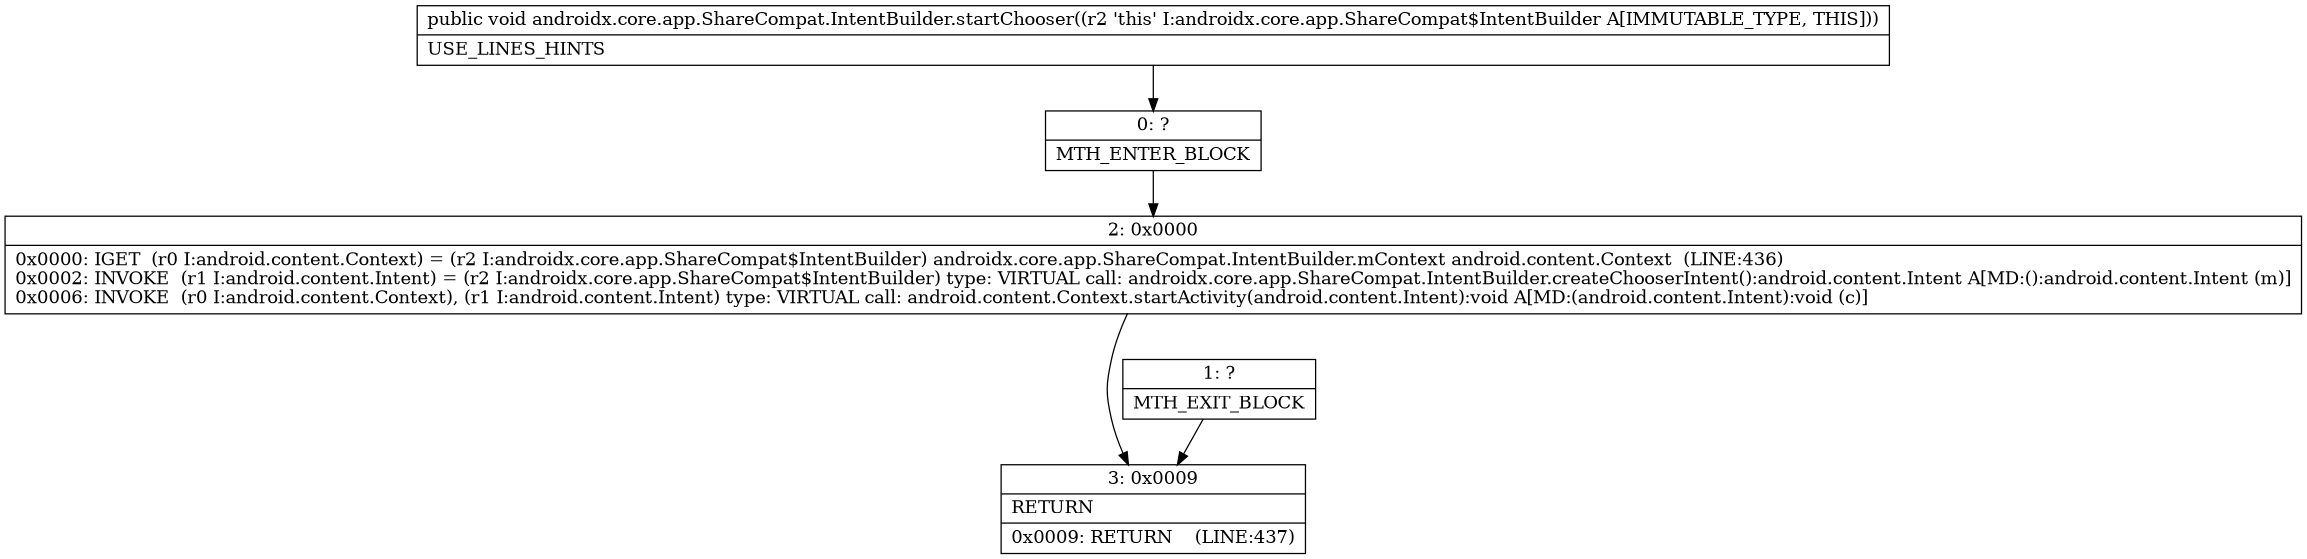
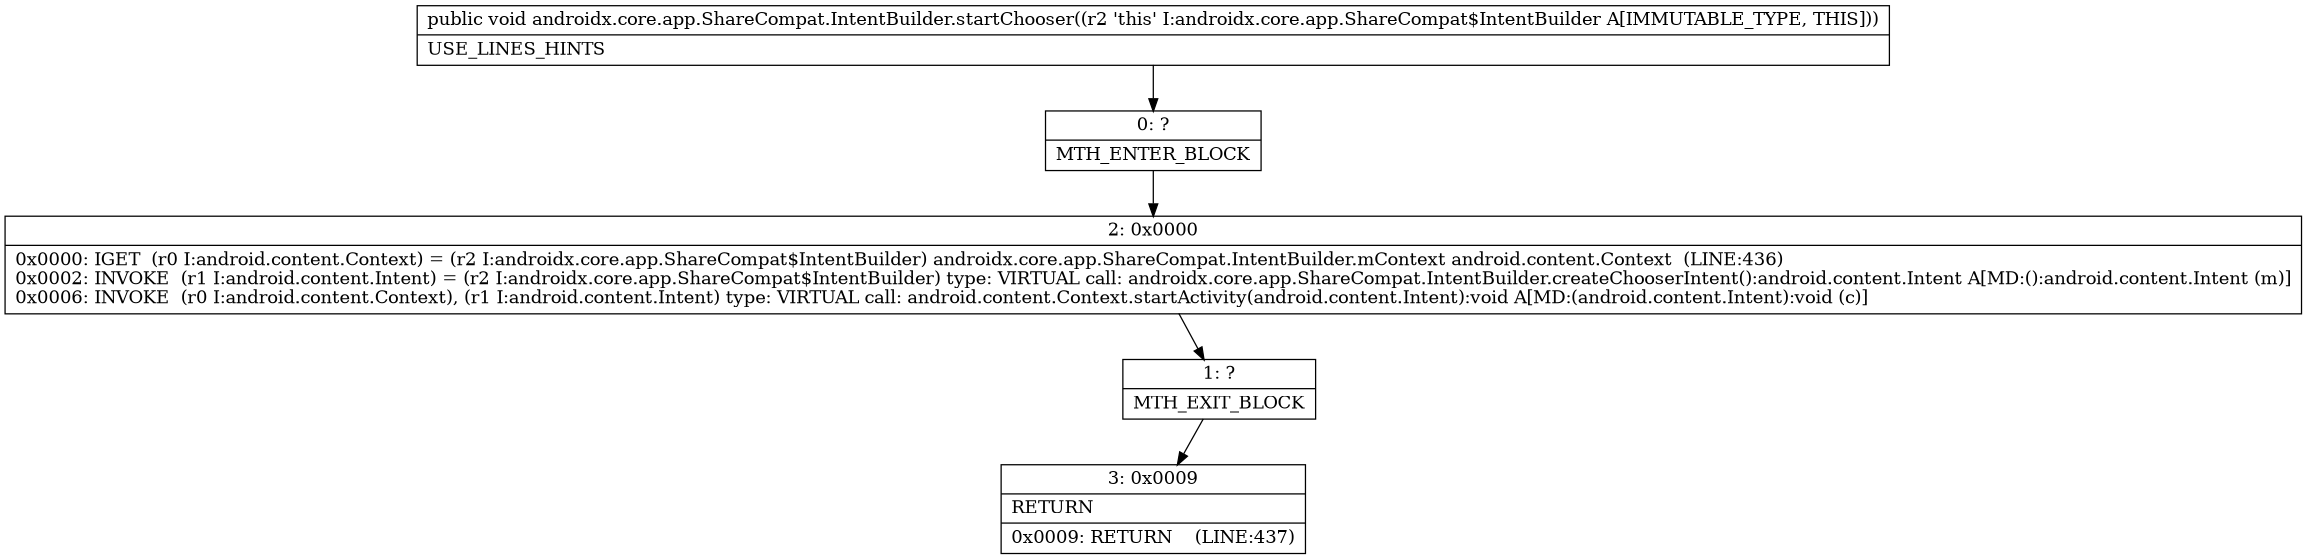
edge "2: 0x0000" -> "3: 0x0009": now "2: 0x0000" -> "1: ?"
